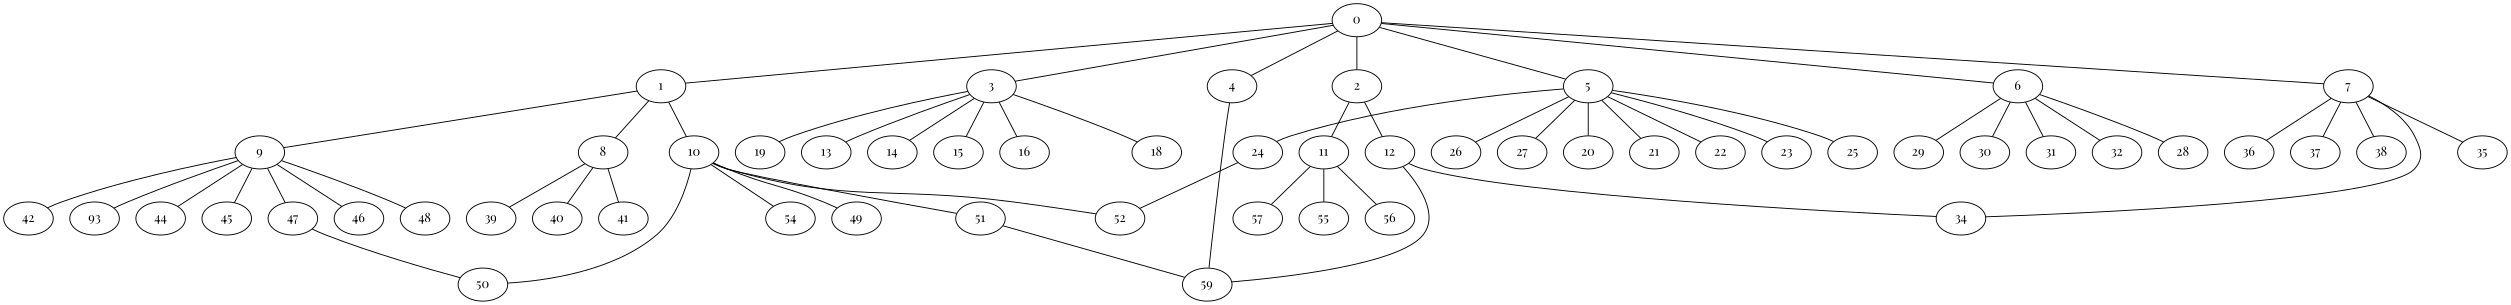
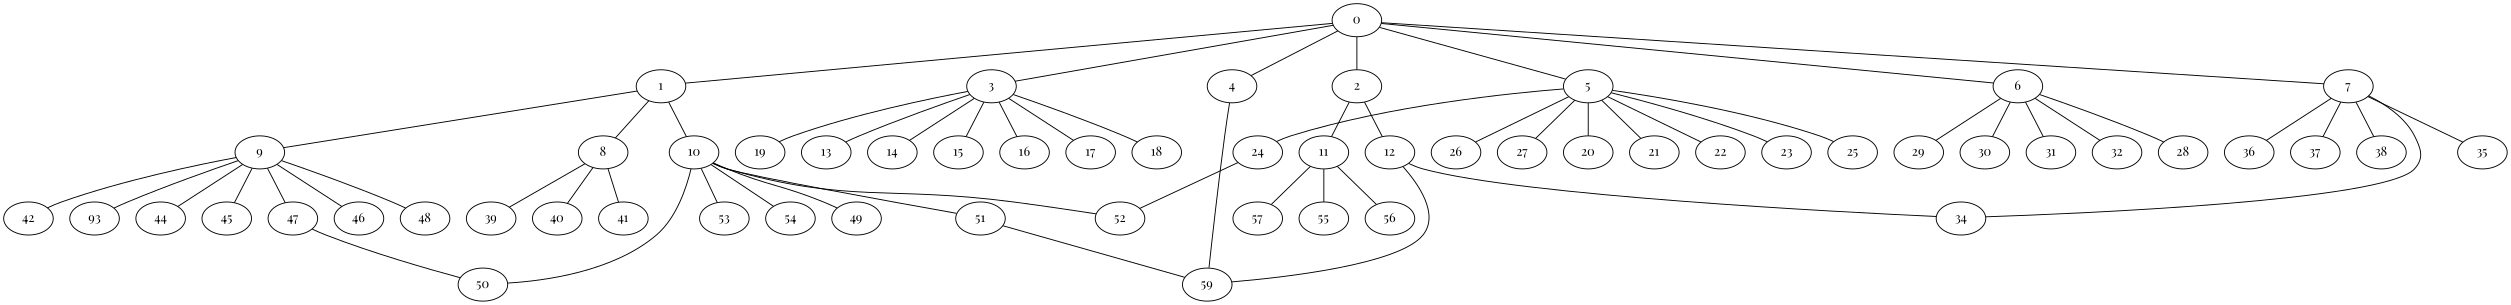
node "17": added
node "53": added
